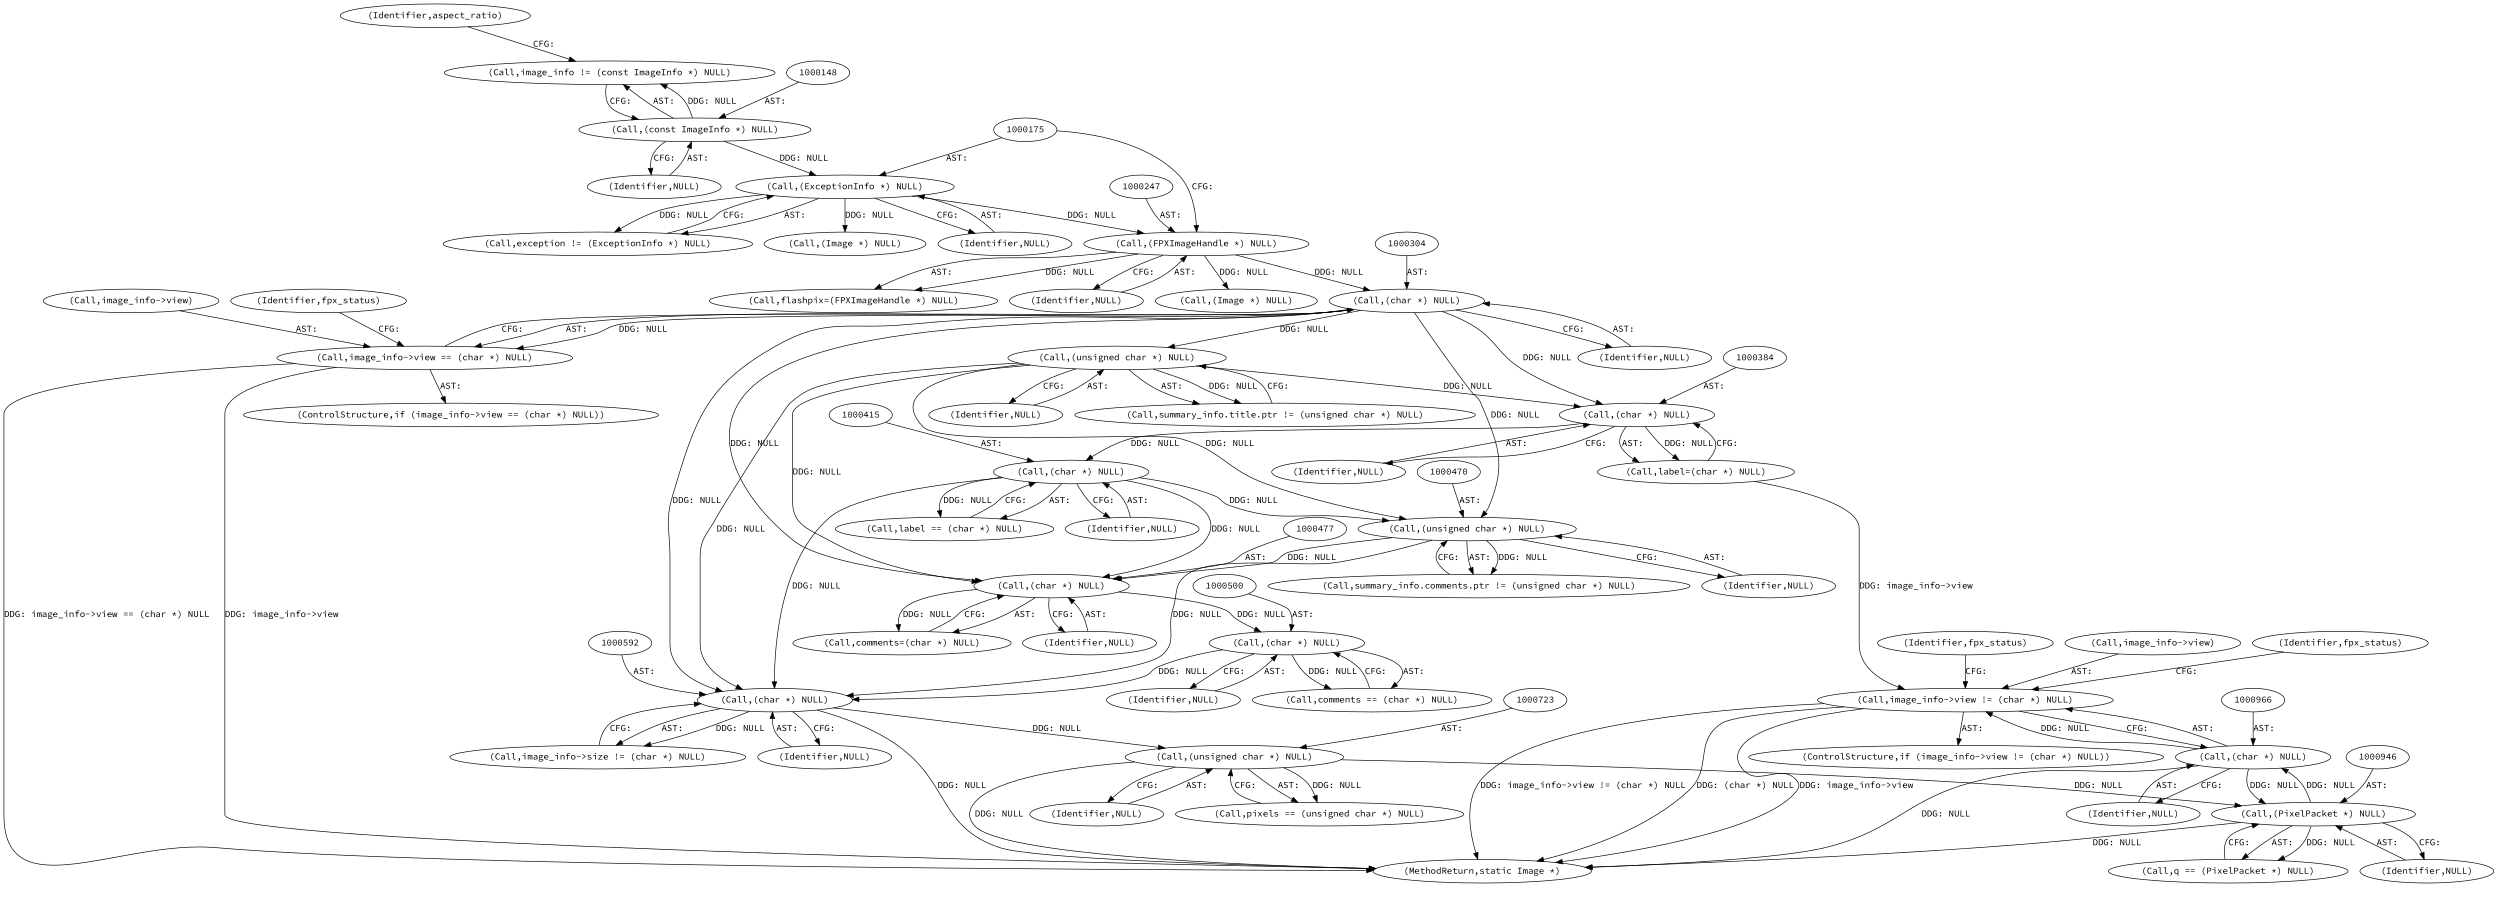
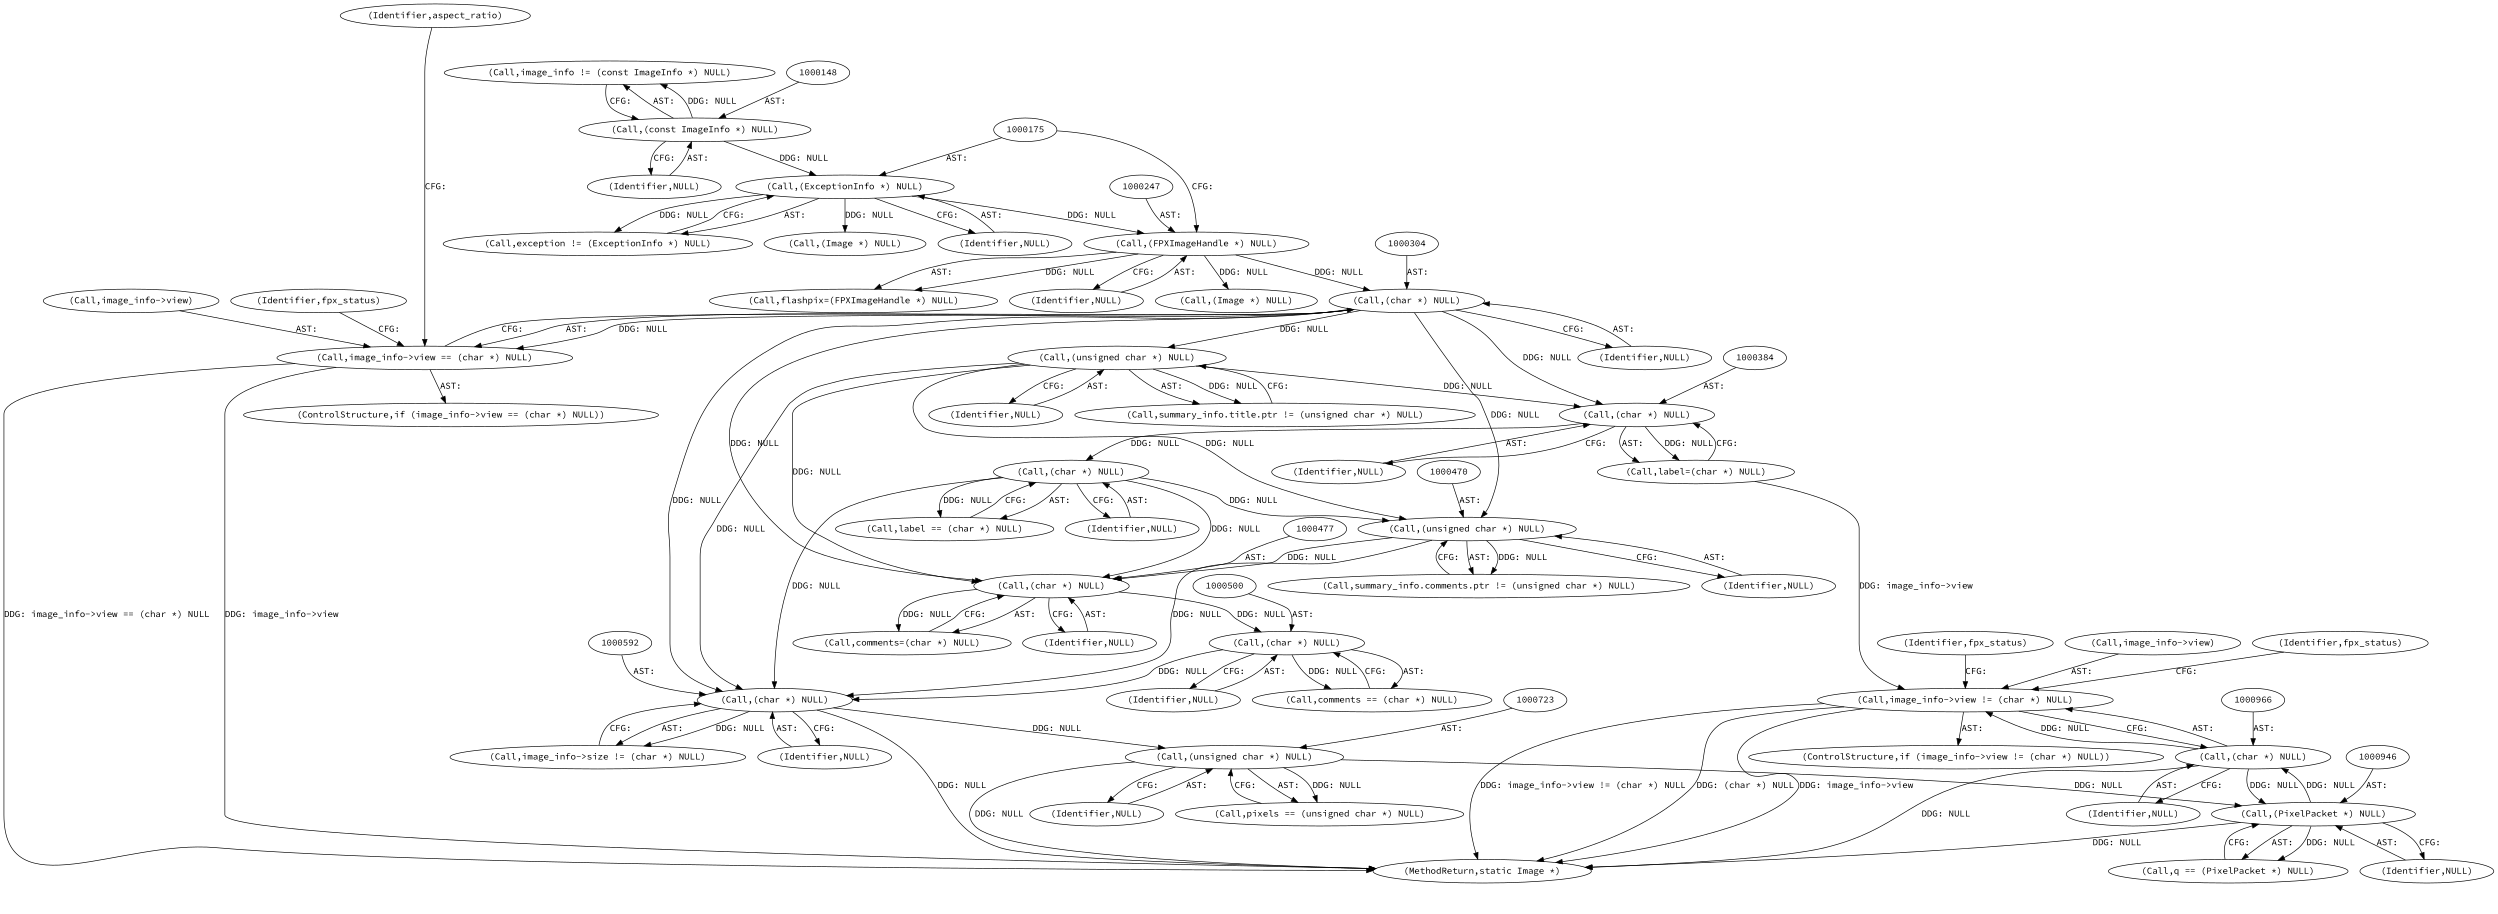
edge "(Identifier,aspect_ratio)" -> "(Call,image_info != (const ImageInfo *) NULL)": now "(Identifier,aspect_ratio)" -> "(Call,image_info->view == (char *) NULL)"
node "1000415": removed
